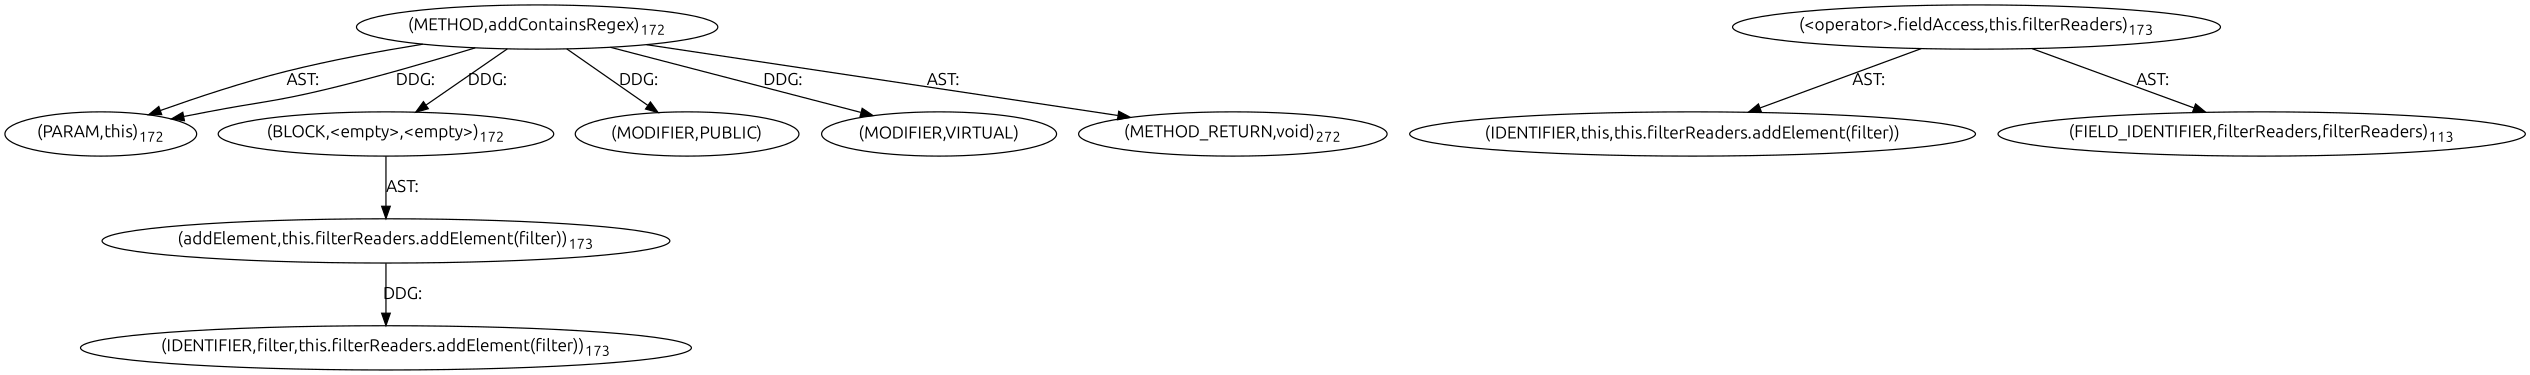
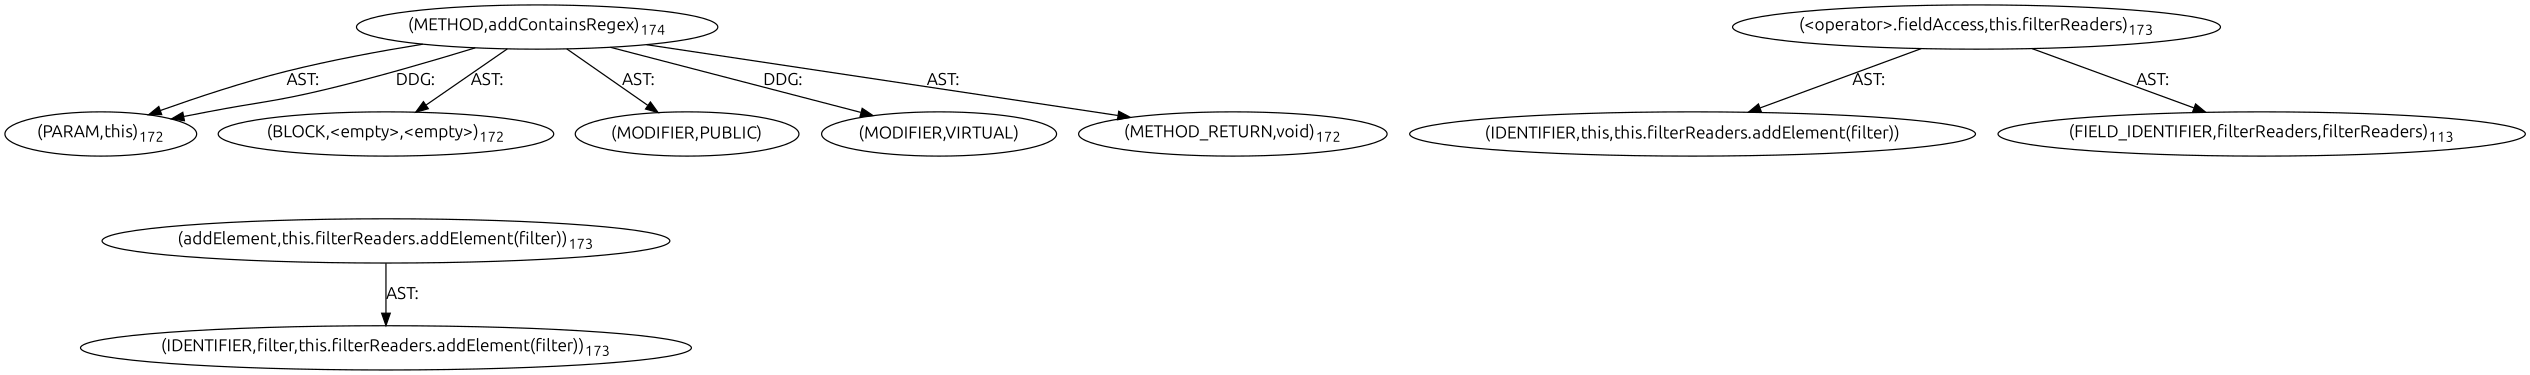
node "(METHOD,addContainsRegex)": text "172" -> "174"
edge "(METHOD,addContainsRegex)" -> "(BLOCK,<empty>,<empty>)": label "DDG: " -> "AST: "
edge "(METHOD,addContainsRegex)" -> "(MODIFIER,PUBLIC)": label "DDG: " -> "AST: "
node "(METHOD_RETURN,void)": text "272" -> "172"
edge "(BLOCK,<empty>,<empty>)" -> "(addElement,this.filterReaders.addElement(filter))": removed, label "AST:"
edge "(addElement,this.filterReaders.addElement(filter))" -> "(IDENTIFIER,filter,this.filterReaders.addElement(filter))": label "DDG: " -> "AST: "
